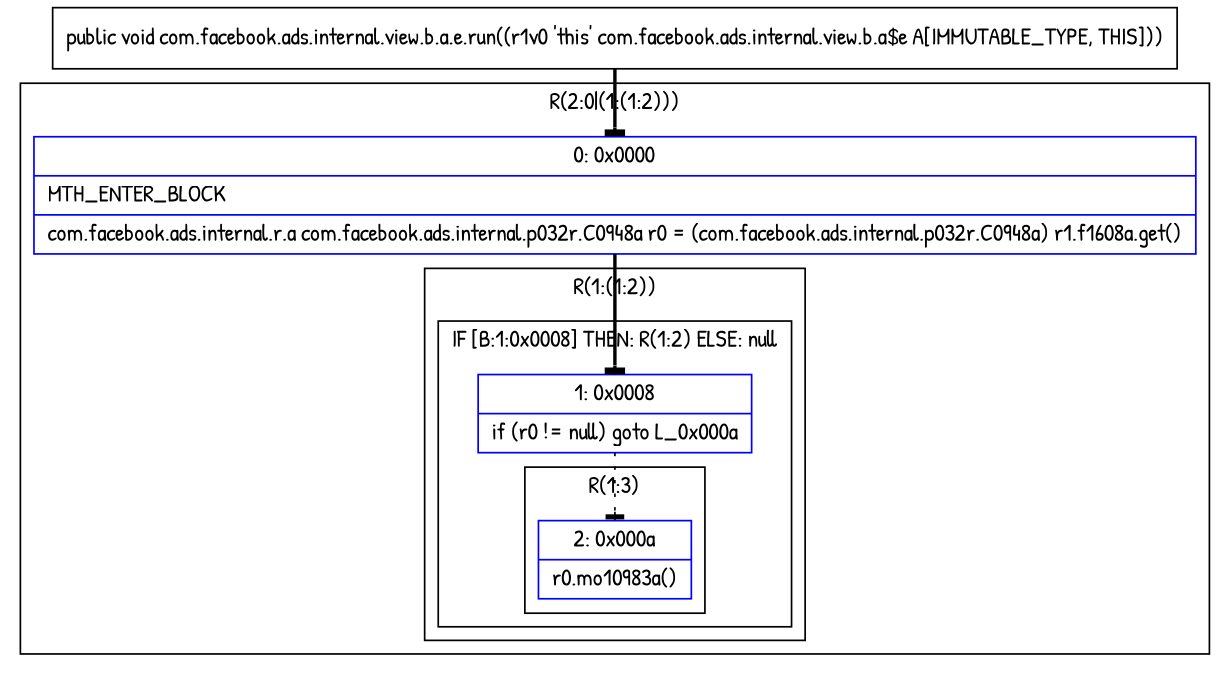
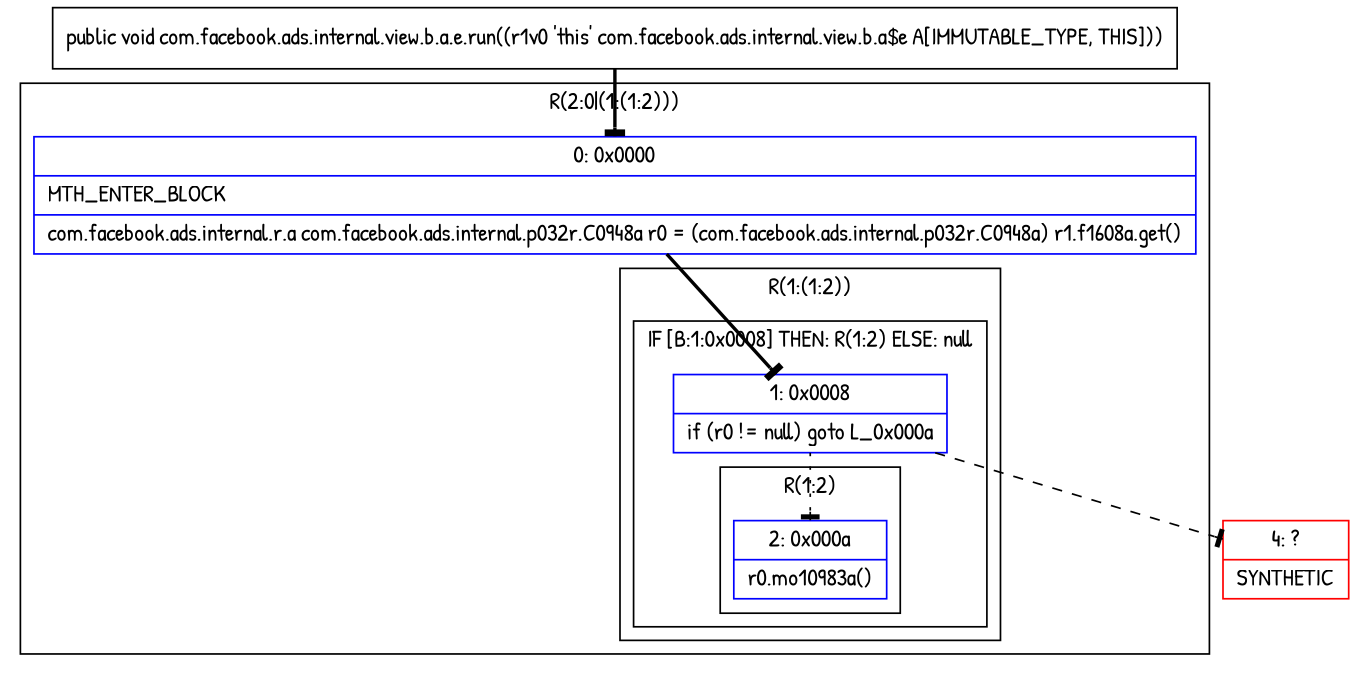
cluster "R(1:3)": label "R(1:3)" -> "R(1:2)"
node "4: ?": added
